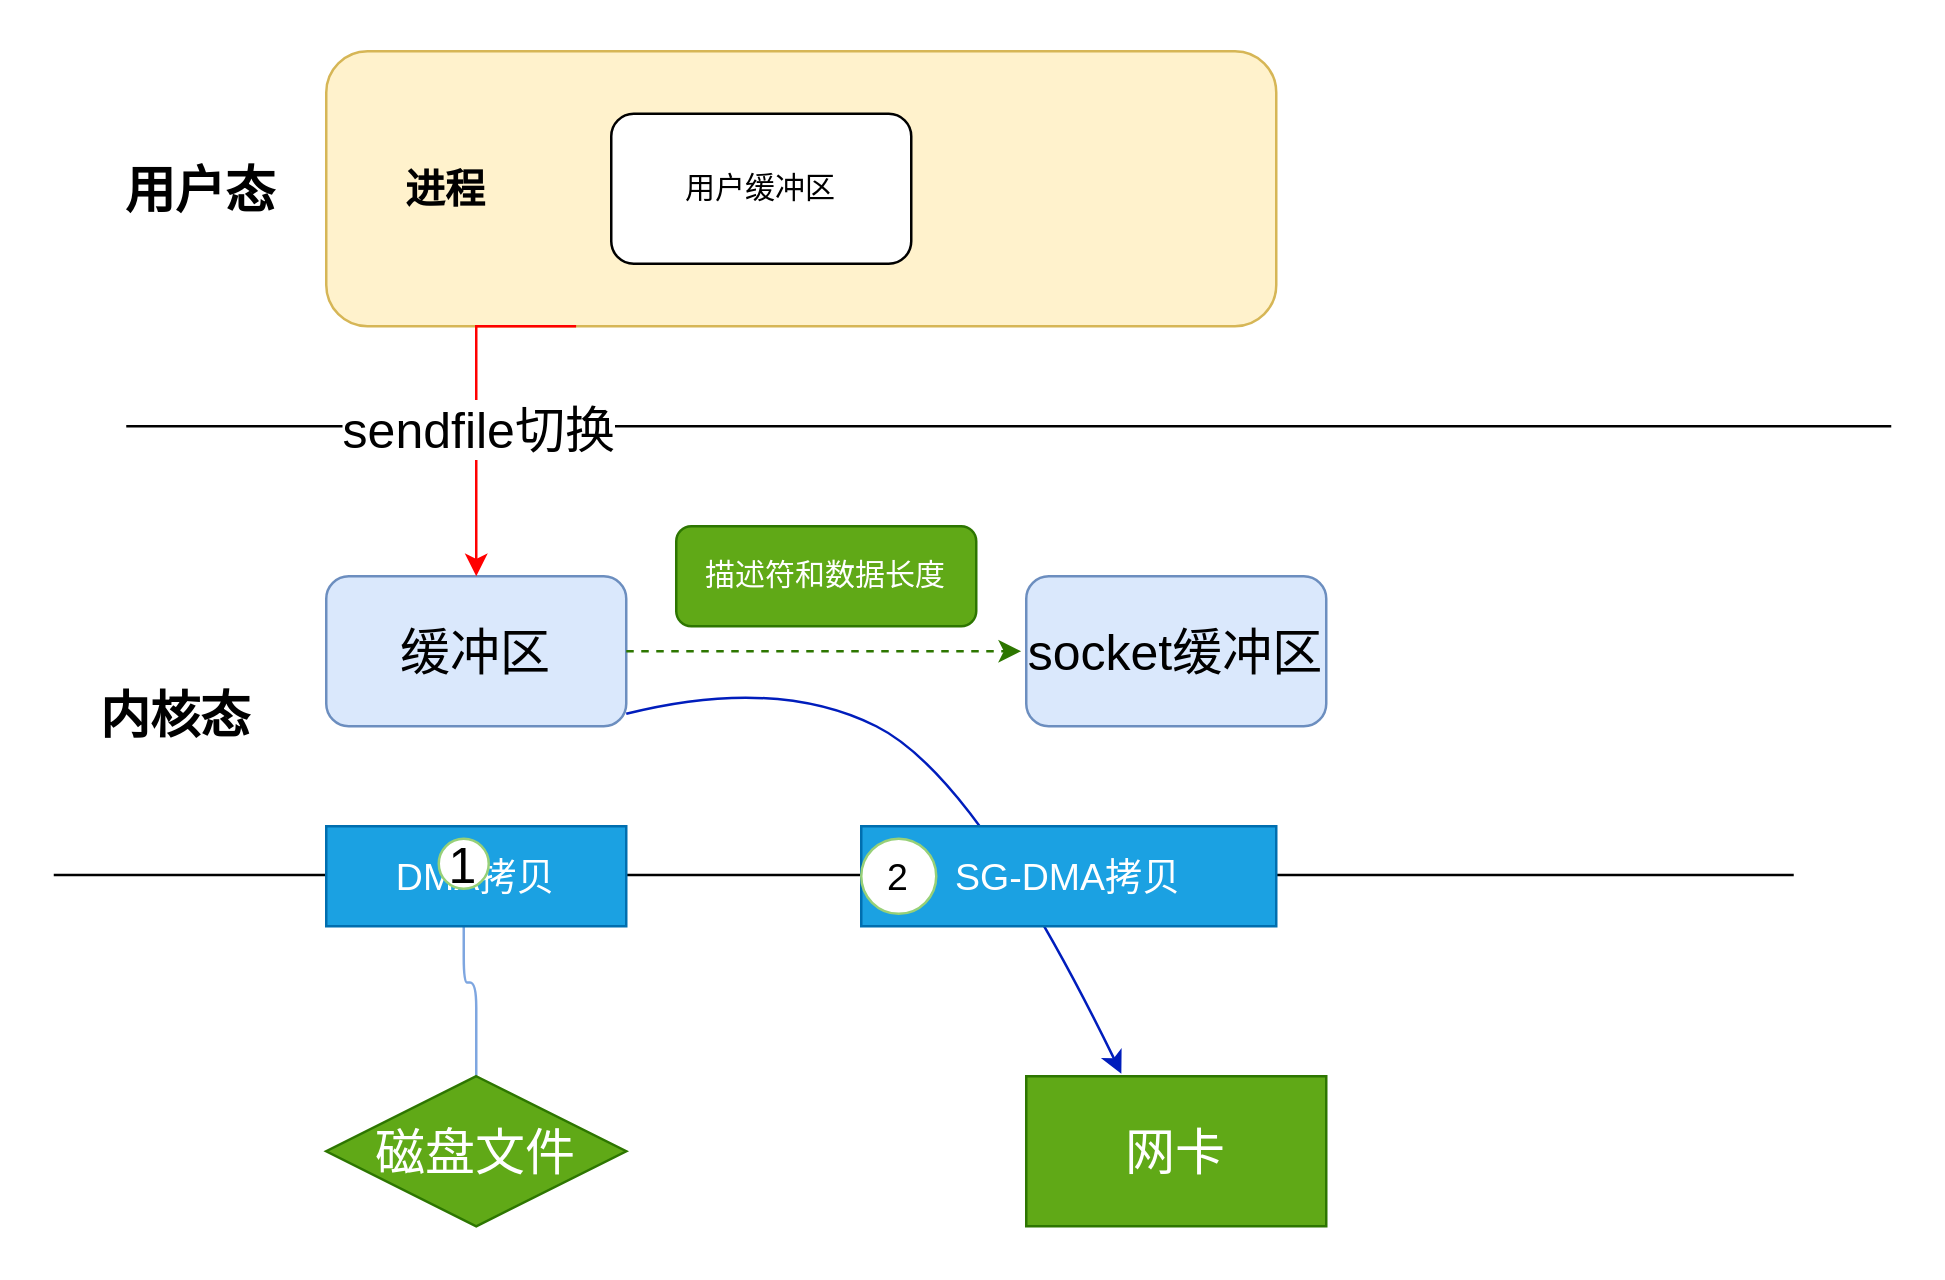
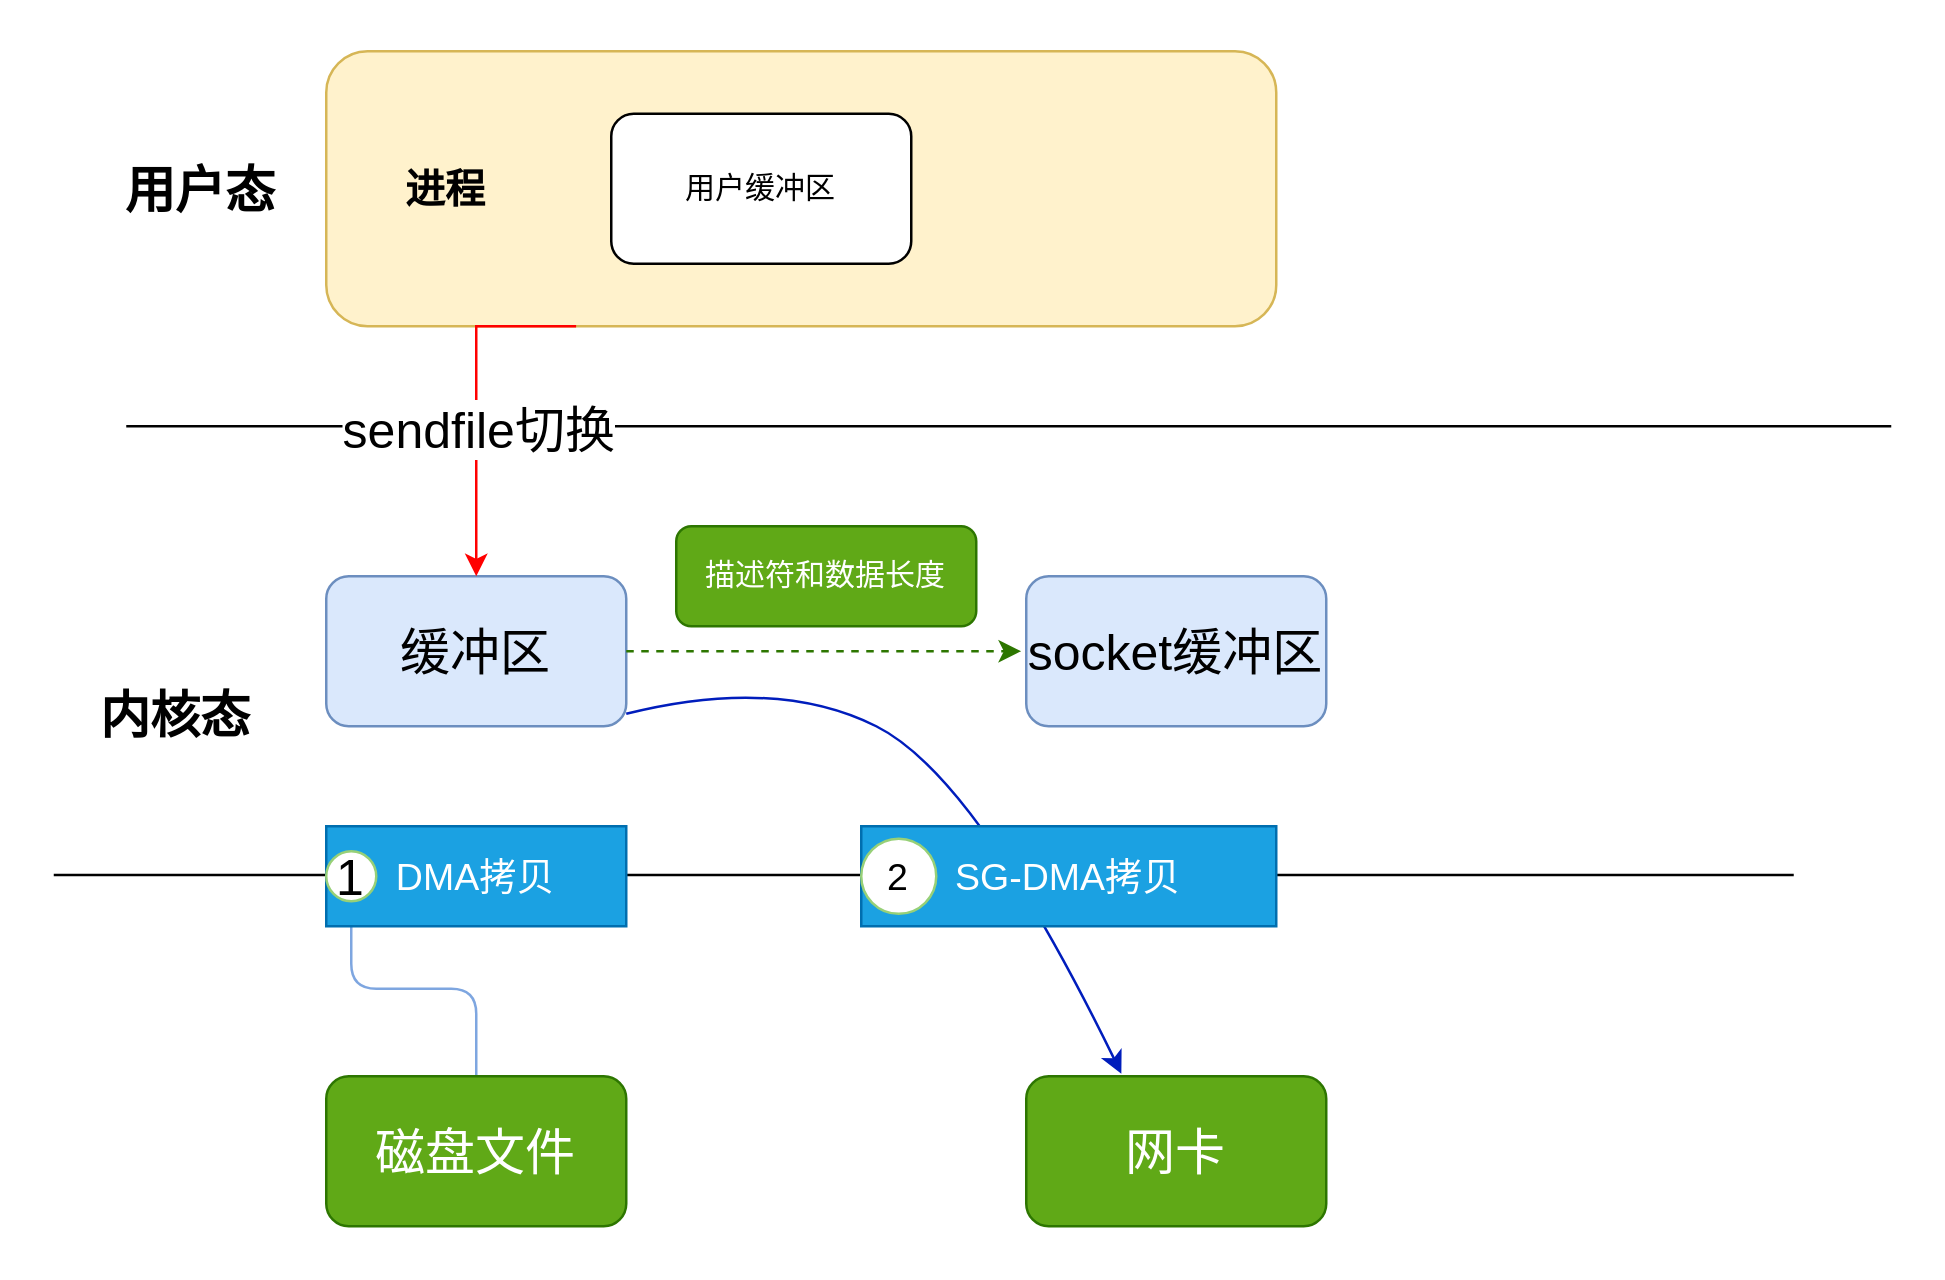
node "1": moved (464, 864) -> (351, 876)
node "磁盘文件": shape diamond -> rounded rectangle
node "网卡": shape rectangle -> rounded rectangle
